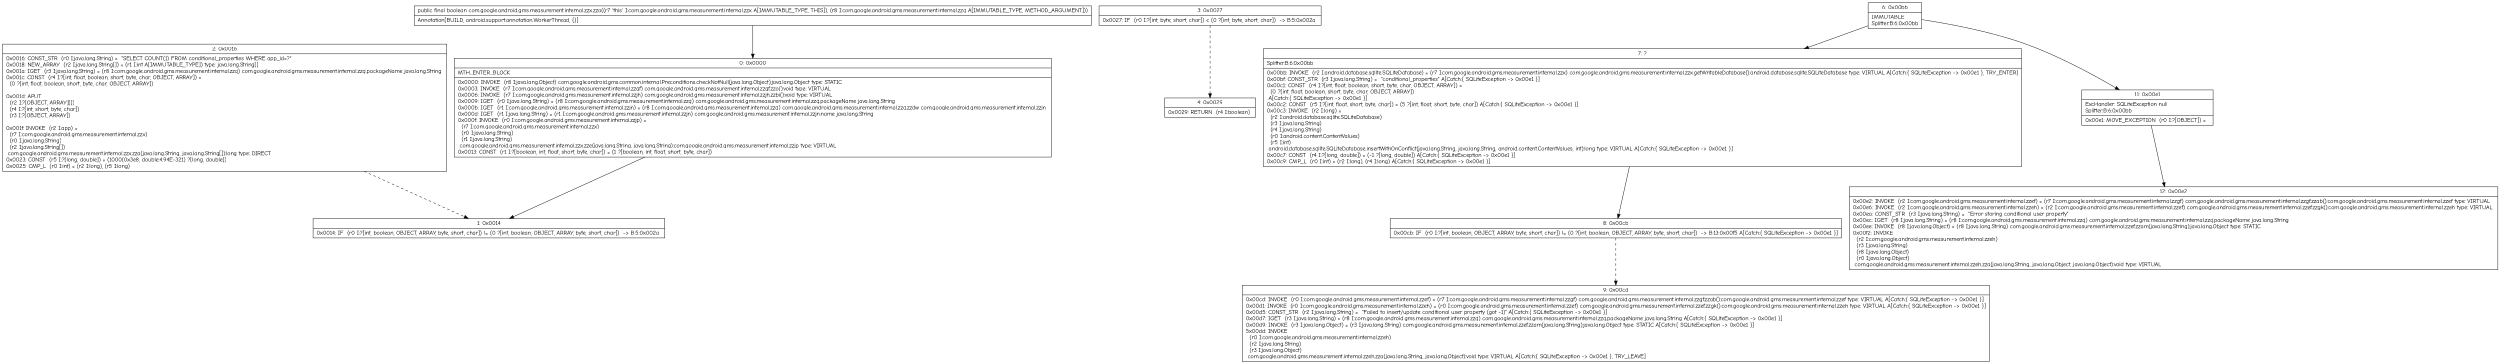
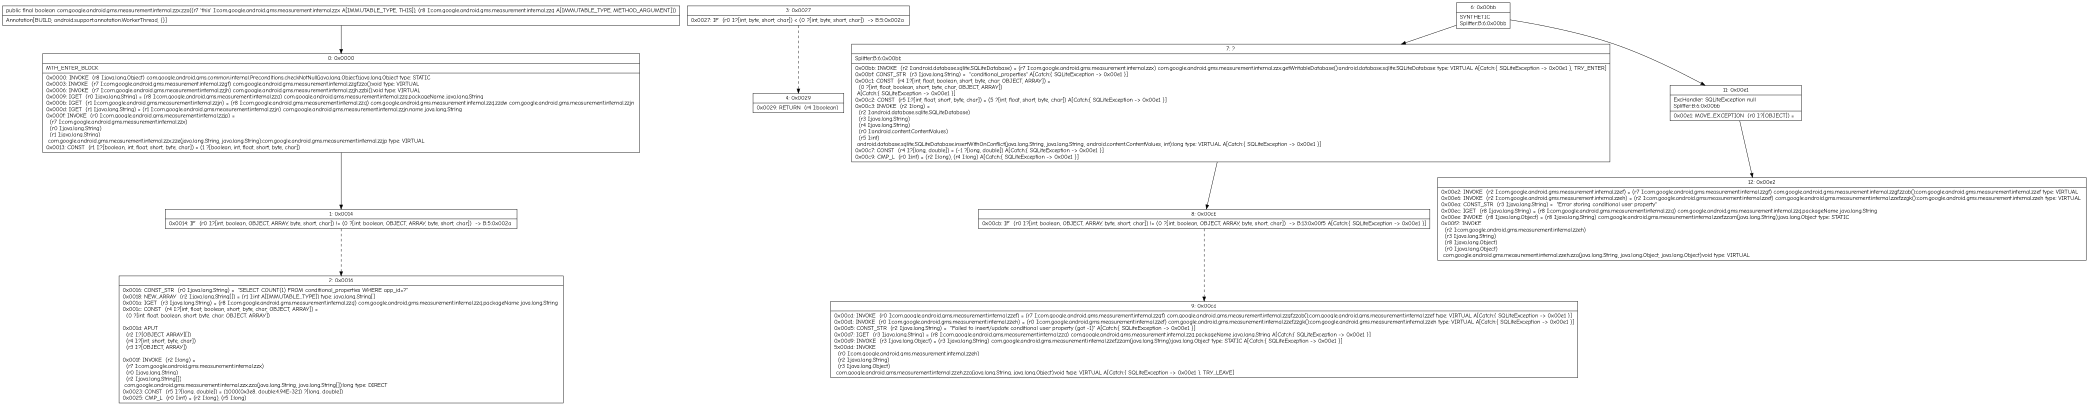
node "6: 0x00bb": text "IMMUTABLE" -> "SYNTHETIC"
node "2: 0x0016": text "0x001f: INVOKE  (r2 I:app) =" -> "0x001f: INVOKE  (r2 I:long) ="
edge "2: 0x0016" -> "1: 0x0014": reversed
